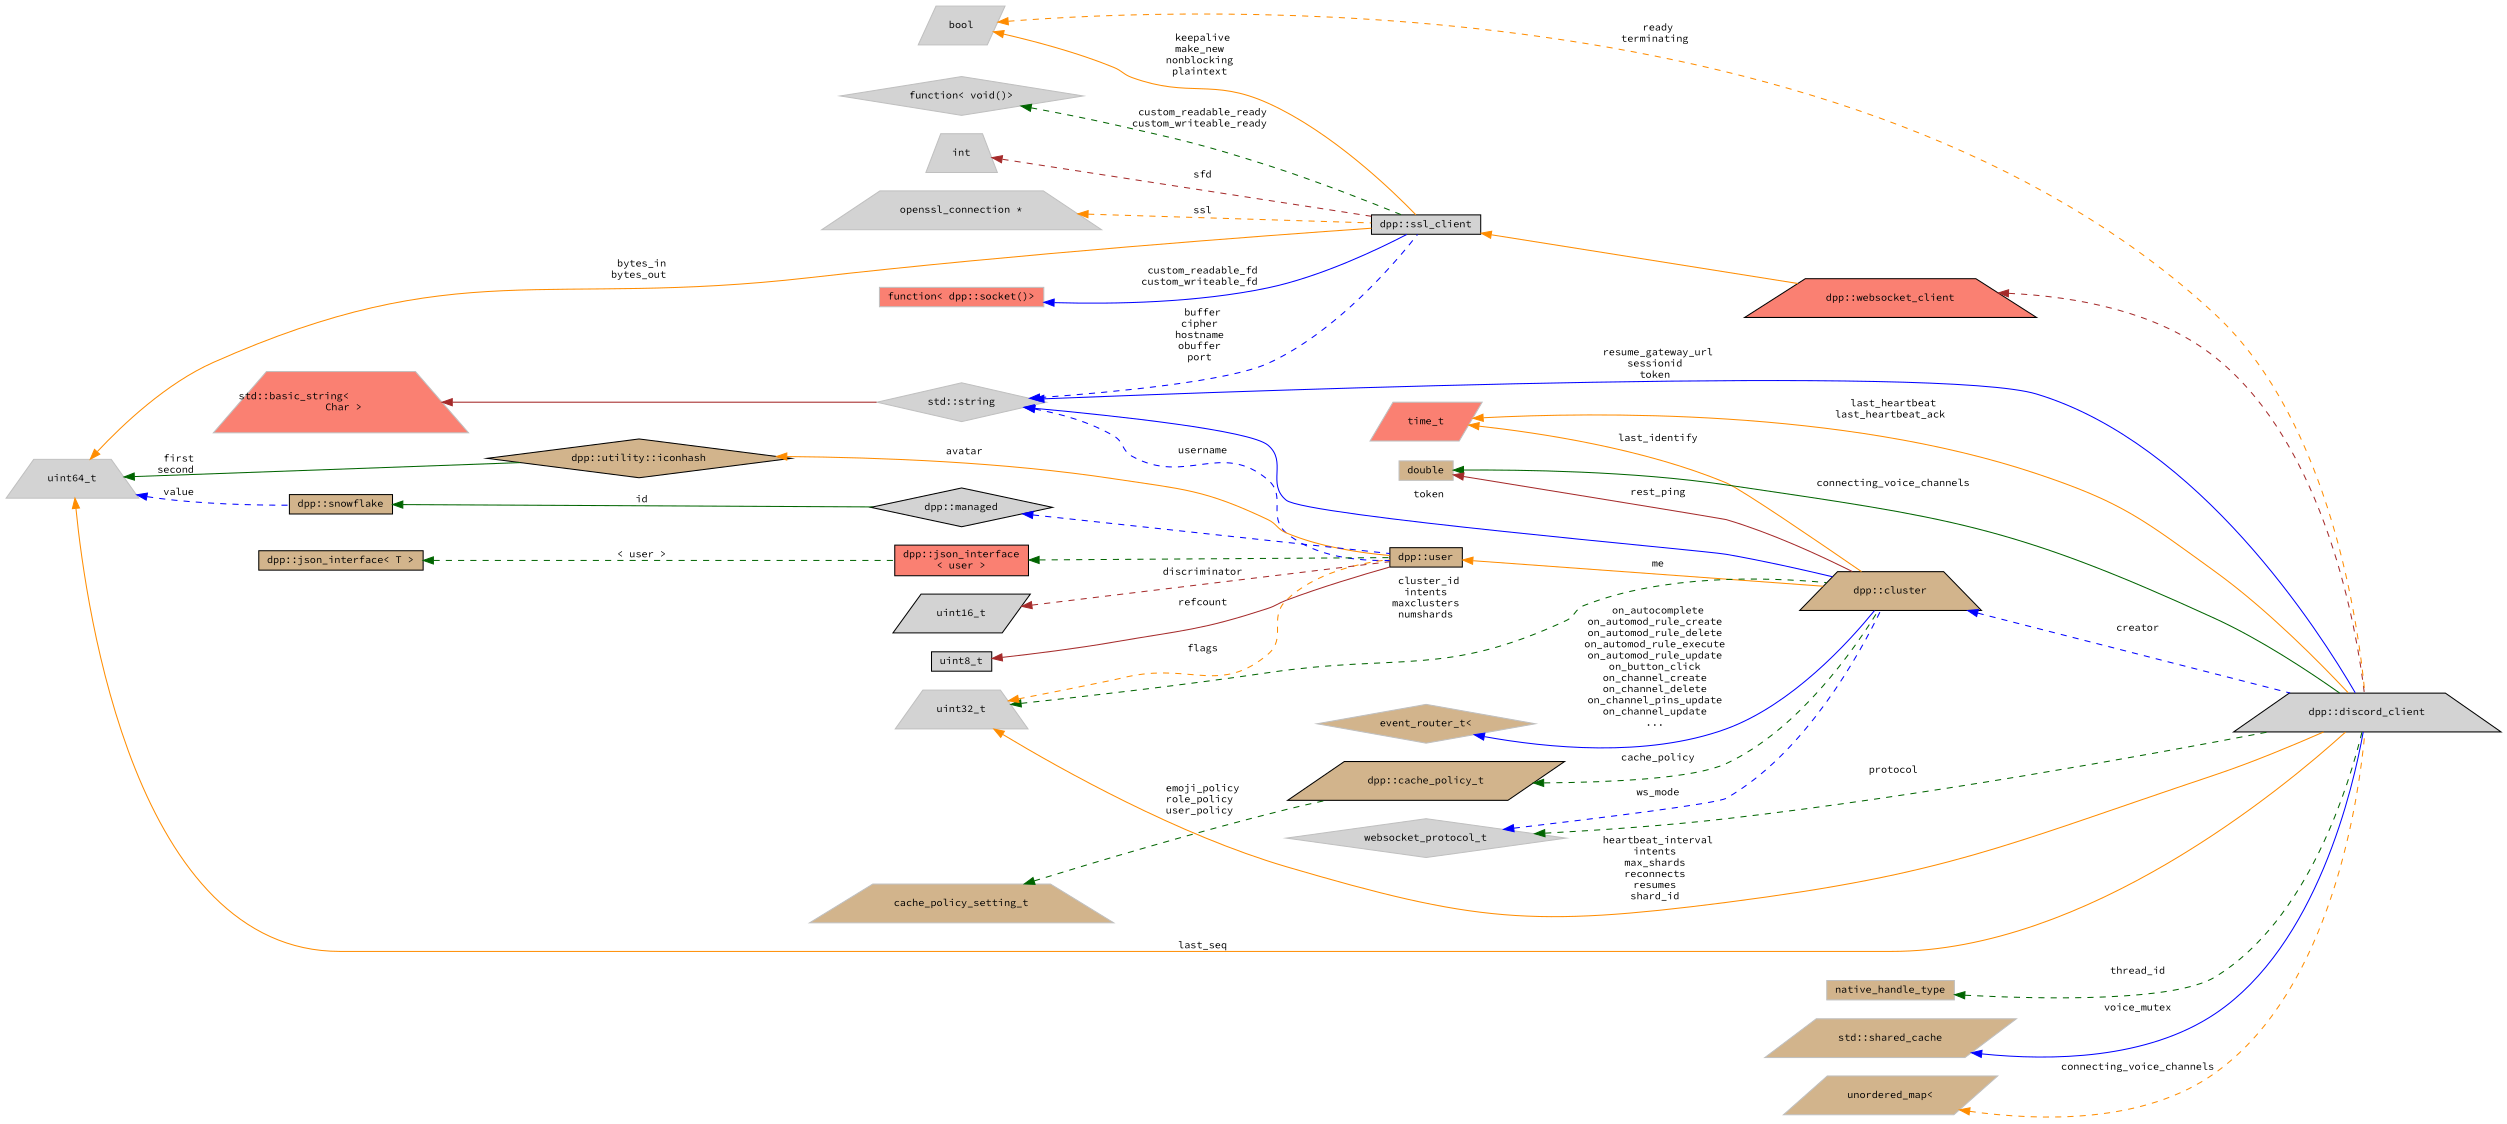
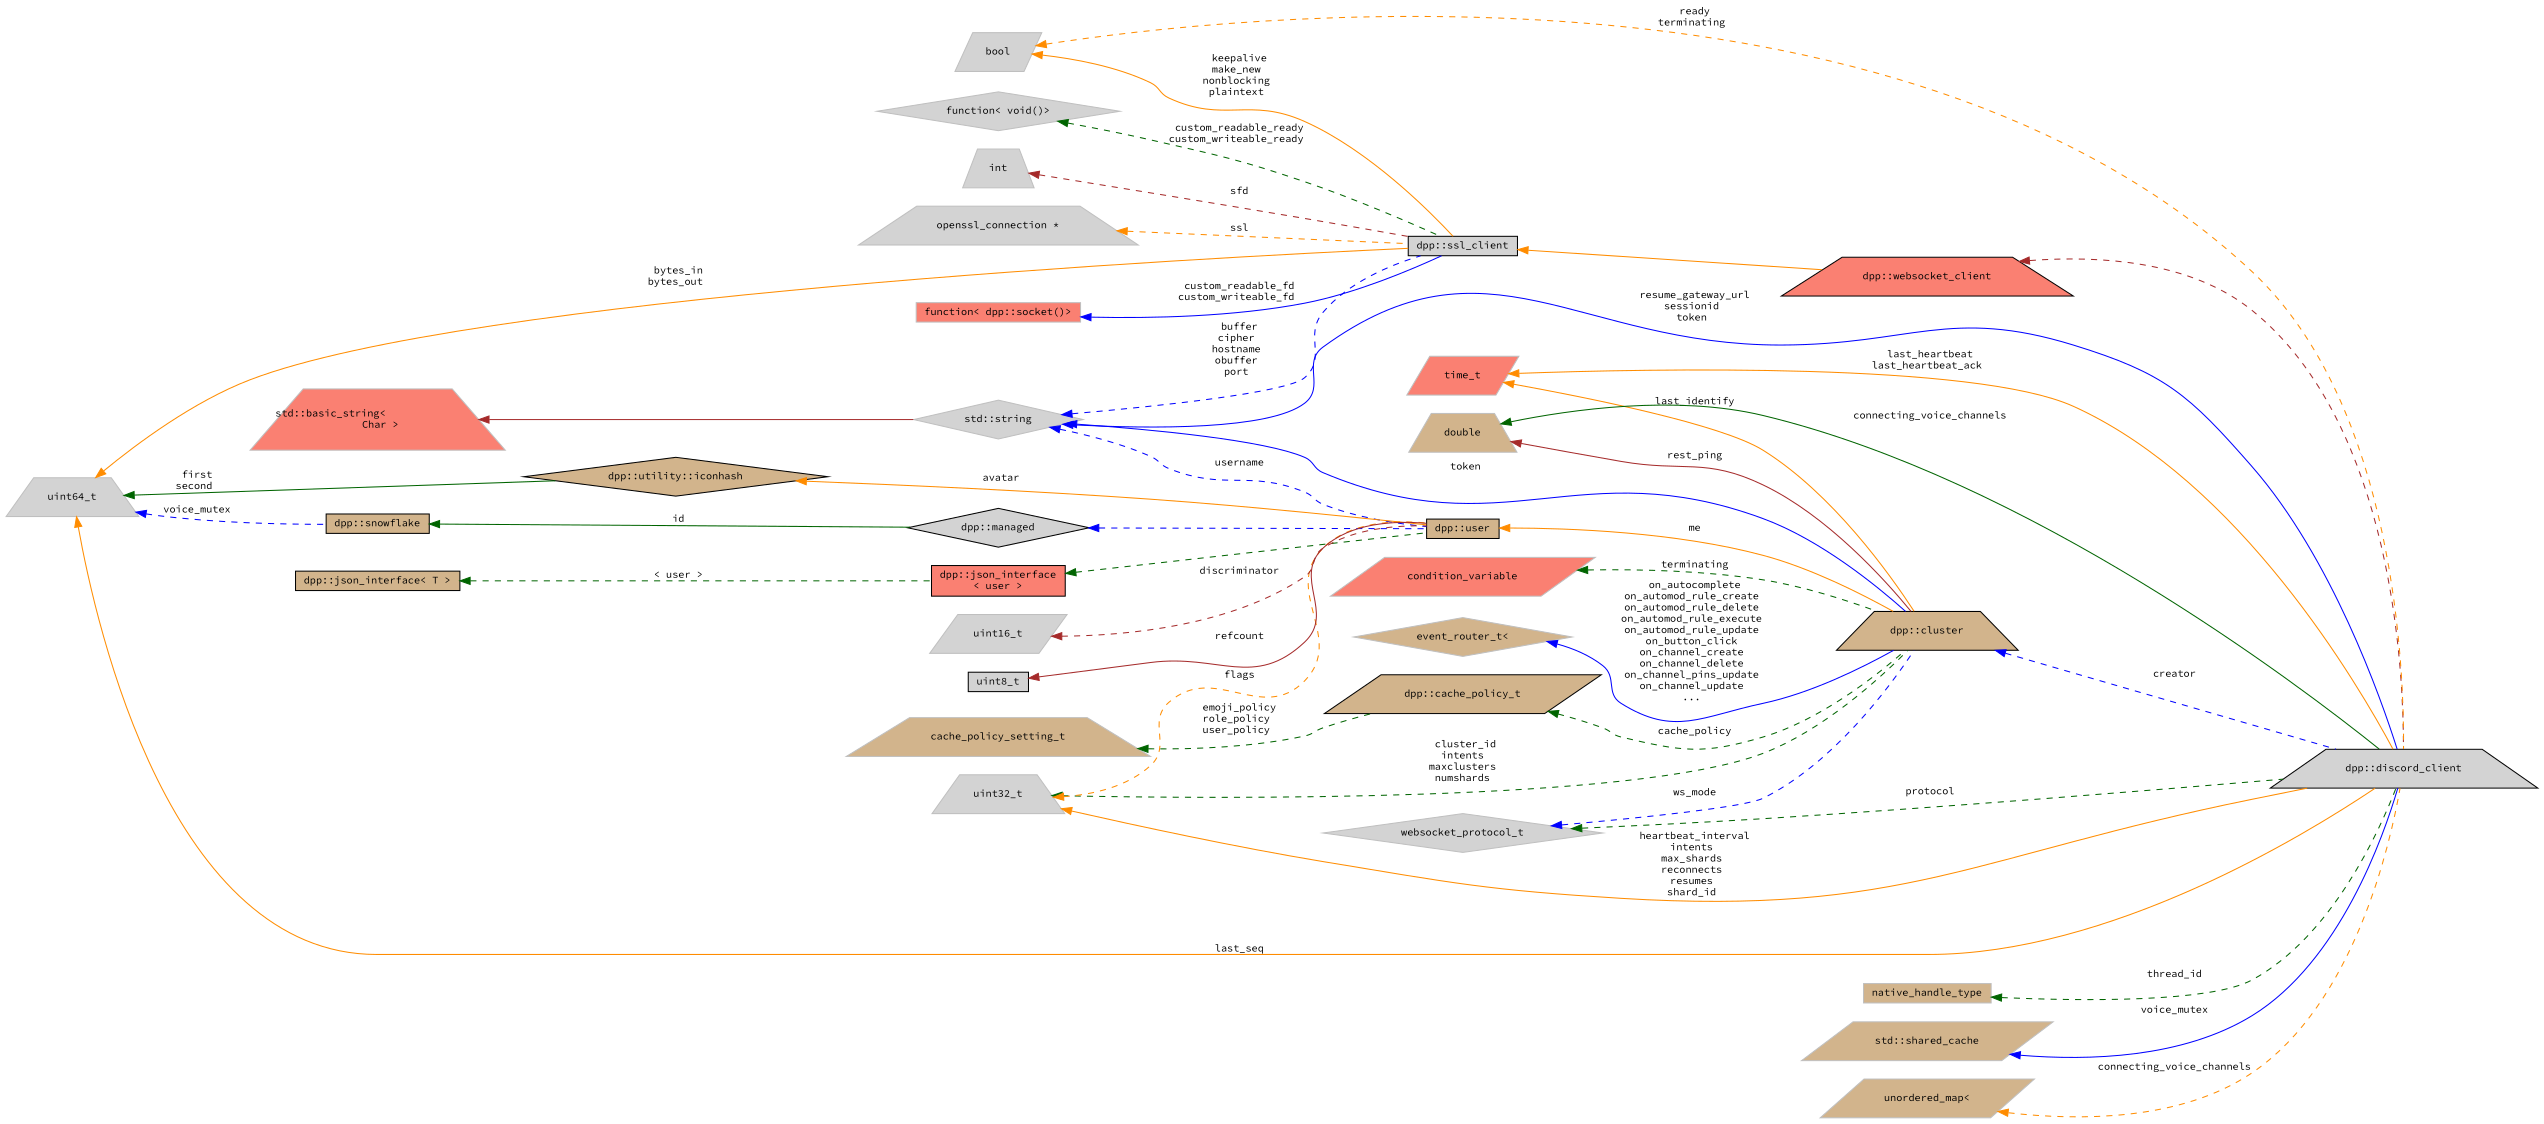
node "double": shape box -> trapezium
edge "dpp::snowflake" -> "uint64_t": label " value" -> " voice_mutex"
node "condition_variable": added
node "uint16_t": color black -> grey75
